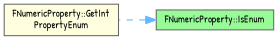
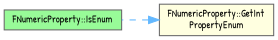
edge "FNumericProperty::GetInt PropertyEnum" -> "FNumericProperty::IsEnum": reversed
